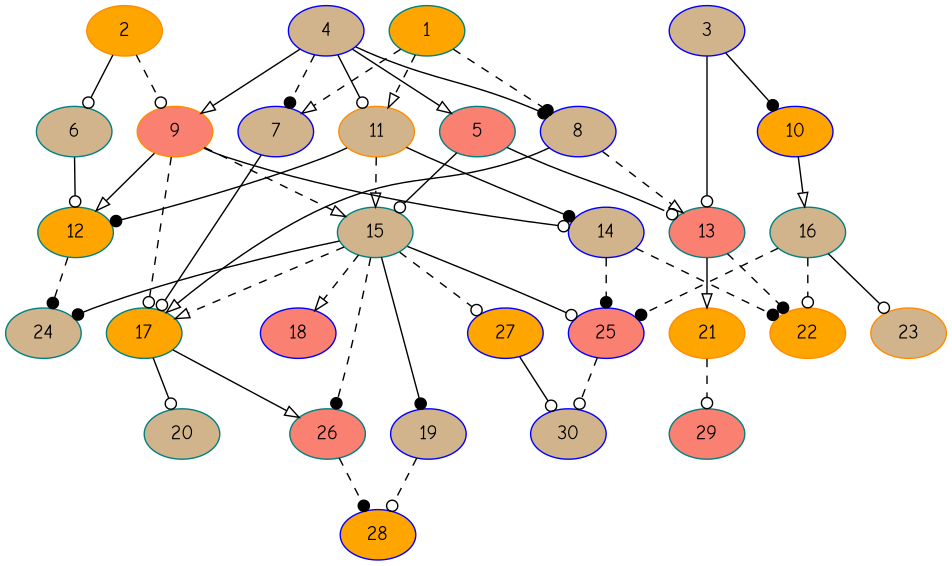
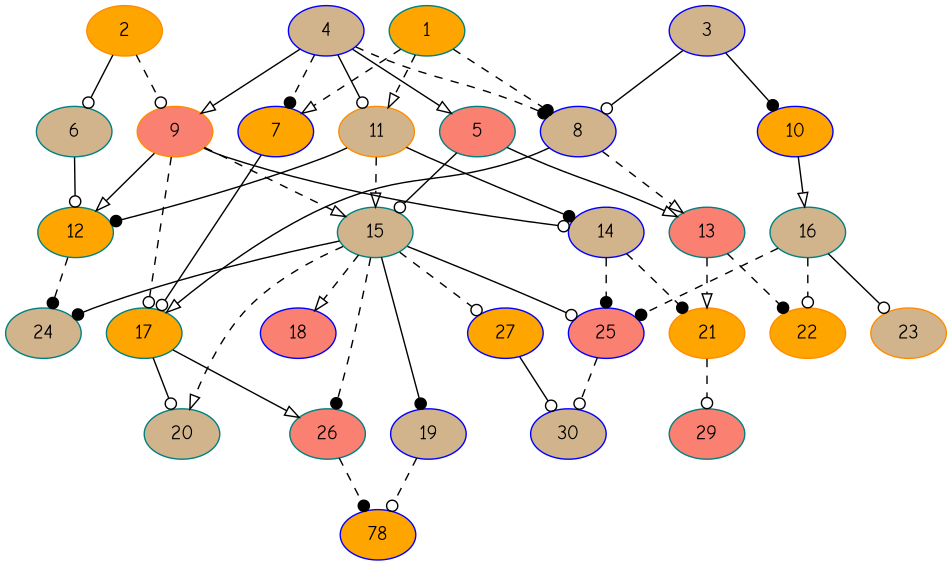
edge "4" -> "8": style solid -> dashed
edge "3" -> "13": now "3" -> "8"
node "7": fillcolor tan -> orange
edge "5" -> "13": arrowhead odot -> onormal
edge "13" -> "21": style solid -> dashed
edge "14" -> "22": now "14" -> "21"
edge "15" -> "17": now "15" -> "20"
node "28": label "28" -> "78"
